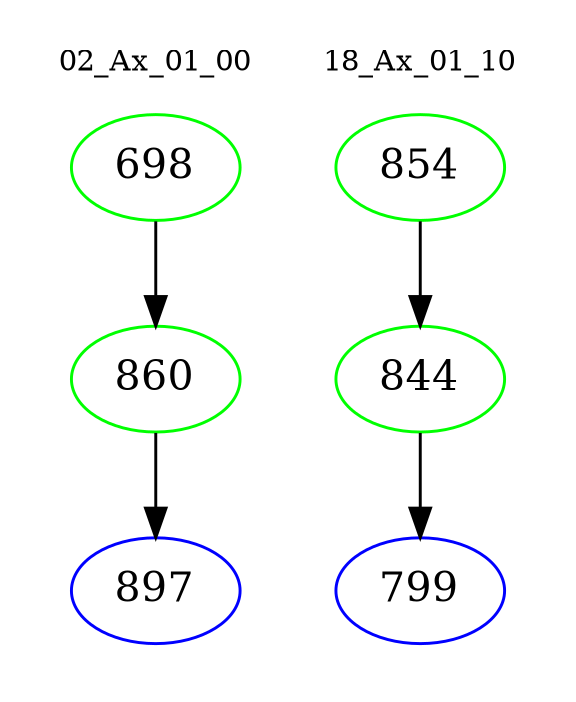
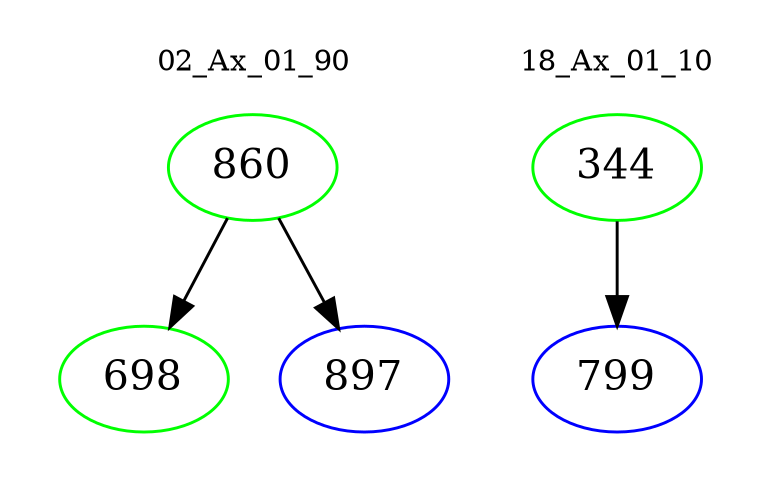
cluster "02_Ax_01_00": label "02_Ax_01_00" -> "02_Ax_01_90"
node "854": removed
edge "698" -> "860": reversed
node "844": label "844" -> "344"
